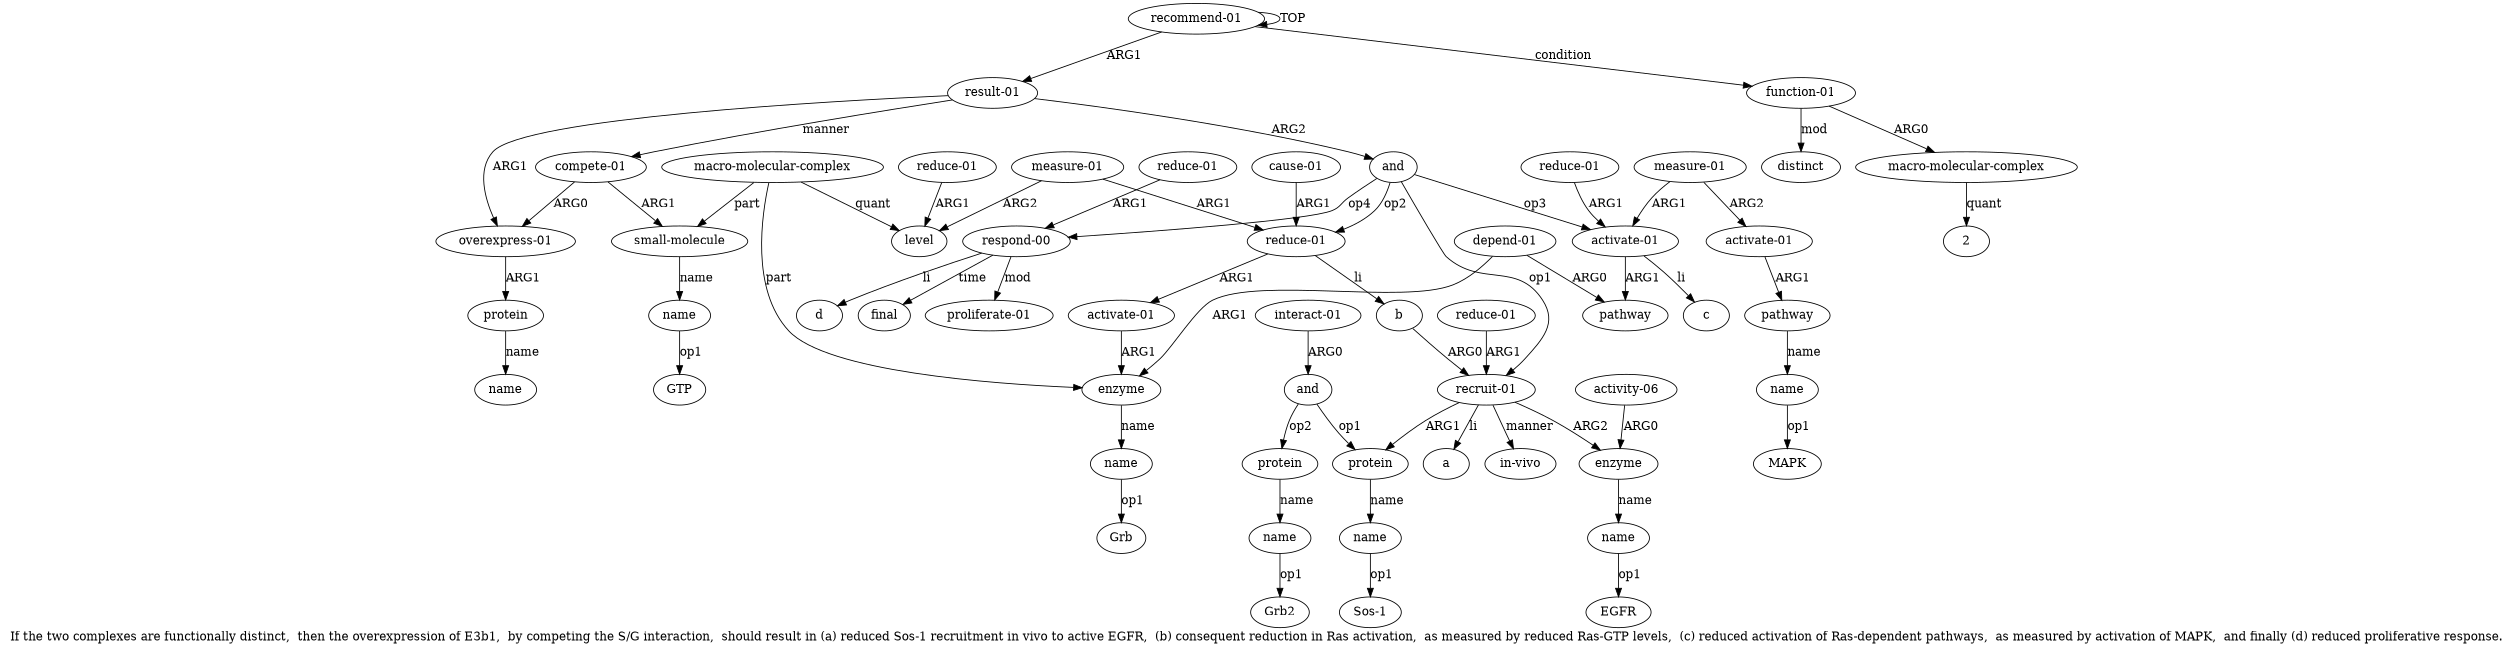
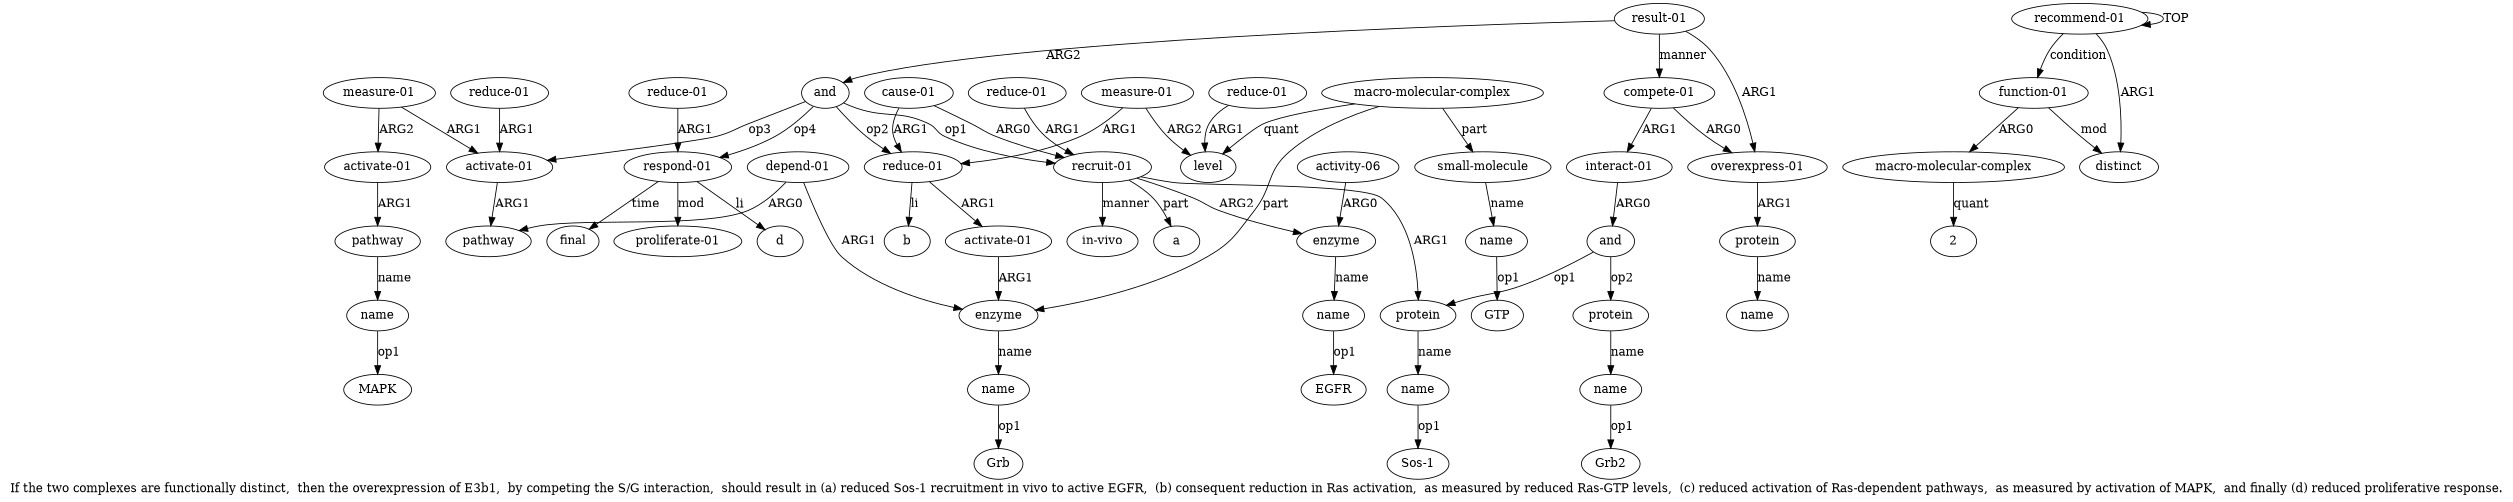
edge "recommend-01" -> "result-01": now "recommend-01" -> "distinct"
edge "compete-01" -> "small-molecule": now "compete-01" -> "interact-01"
node "respond-00": label "respond-00" -> "respond-01"
node "c": removed
edge "b" -> "recruit-01": now "cause-01" -> "recruit-01"
edge "recruit-01" -> "a": label "li" -> "part"
